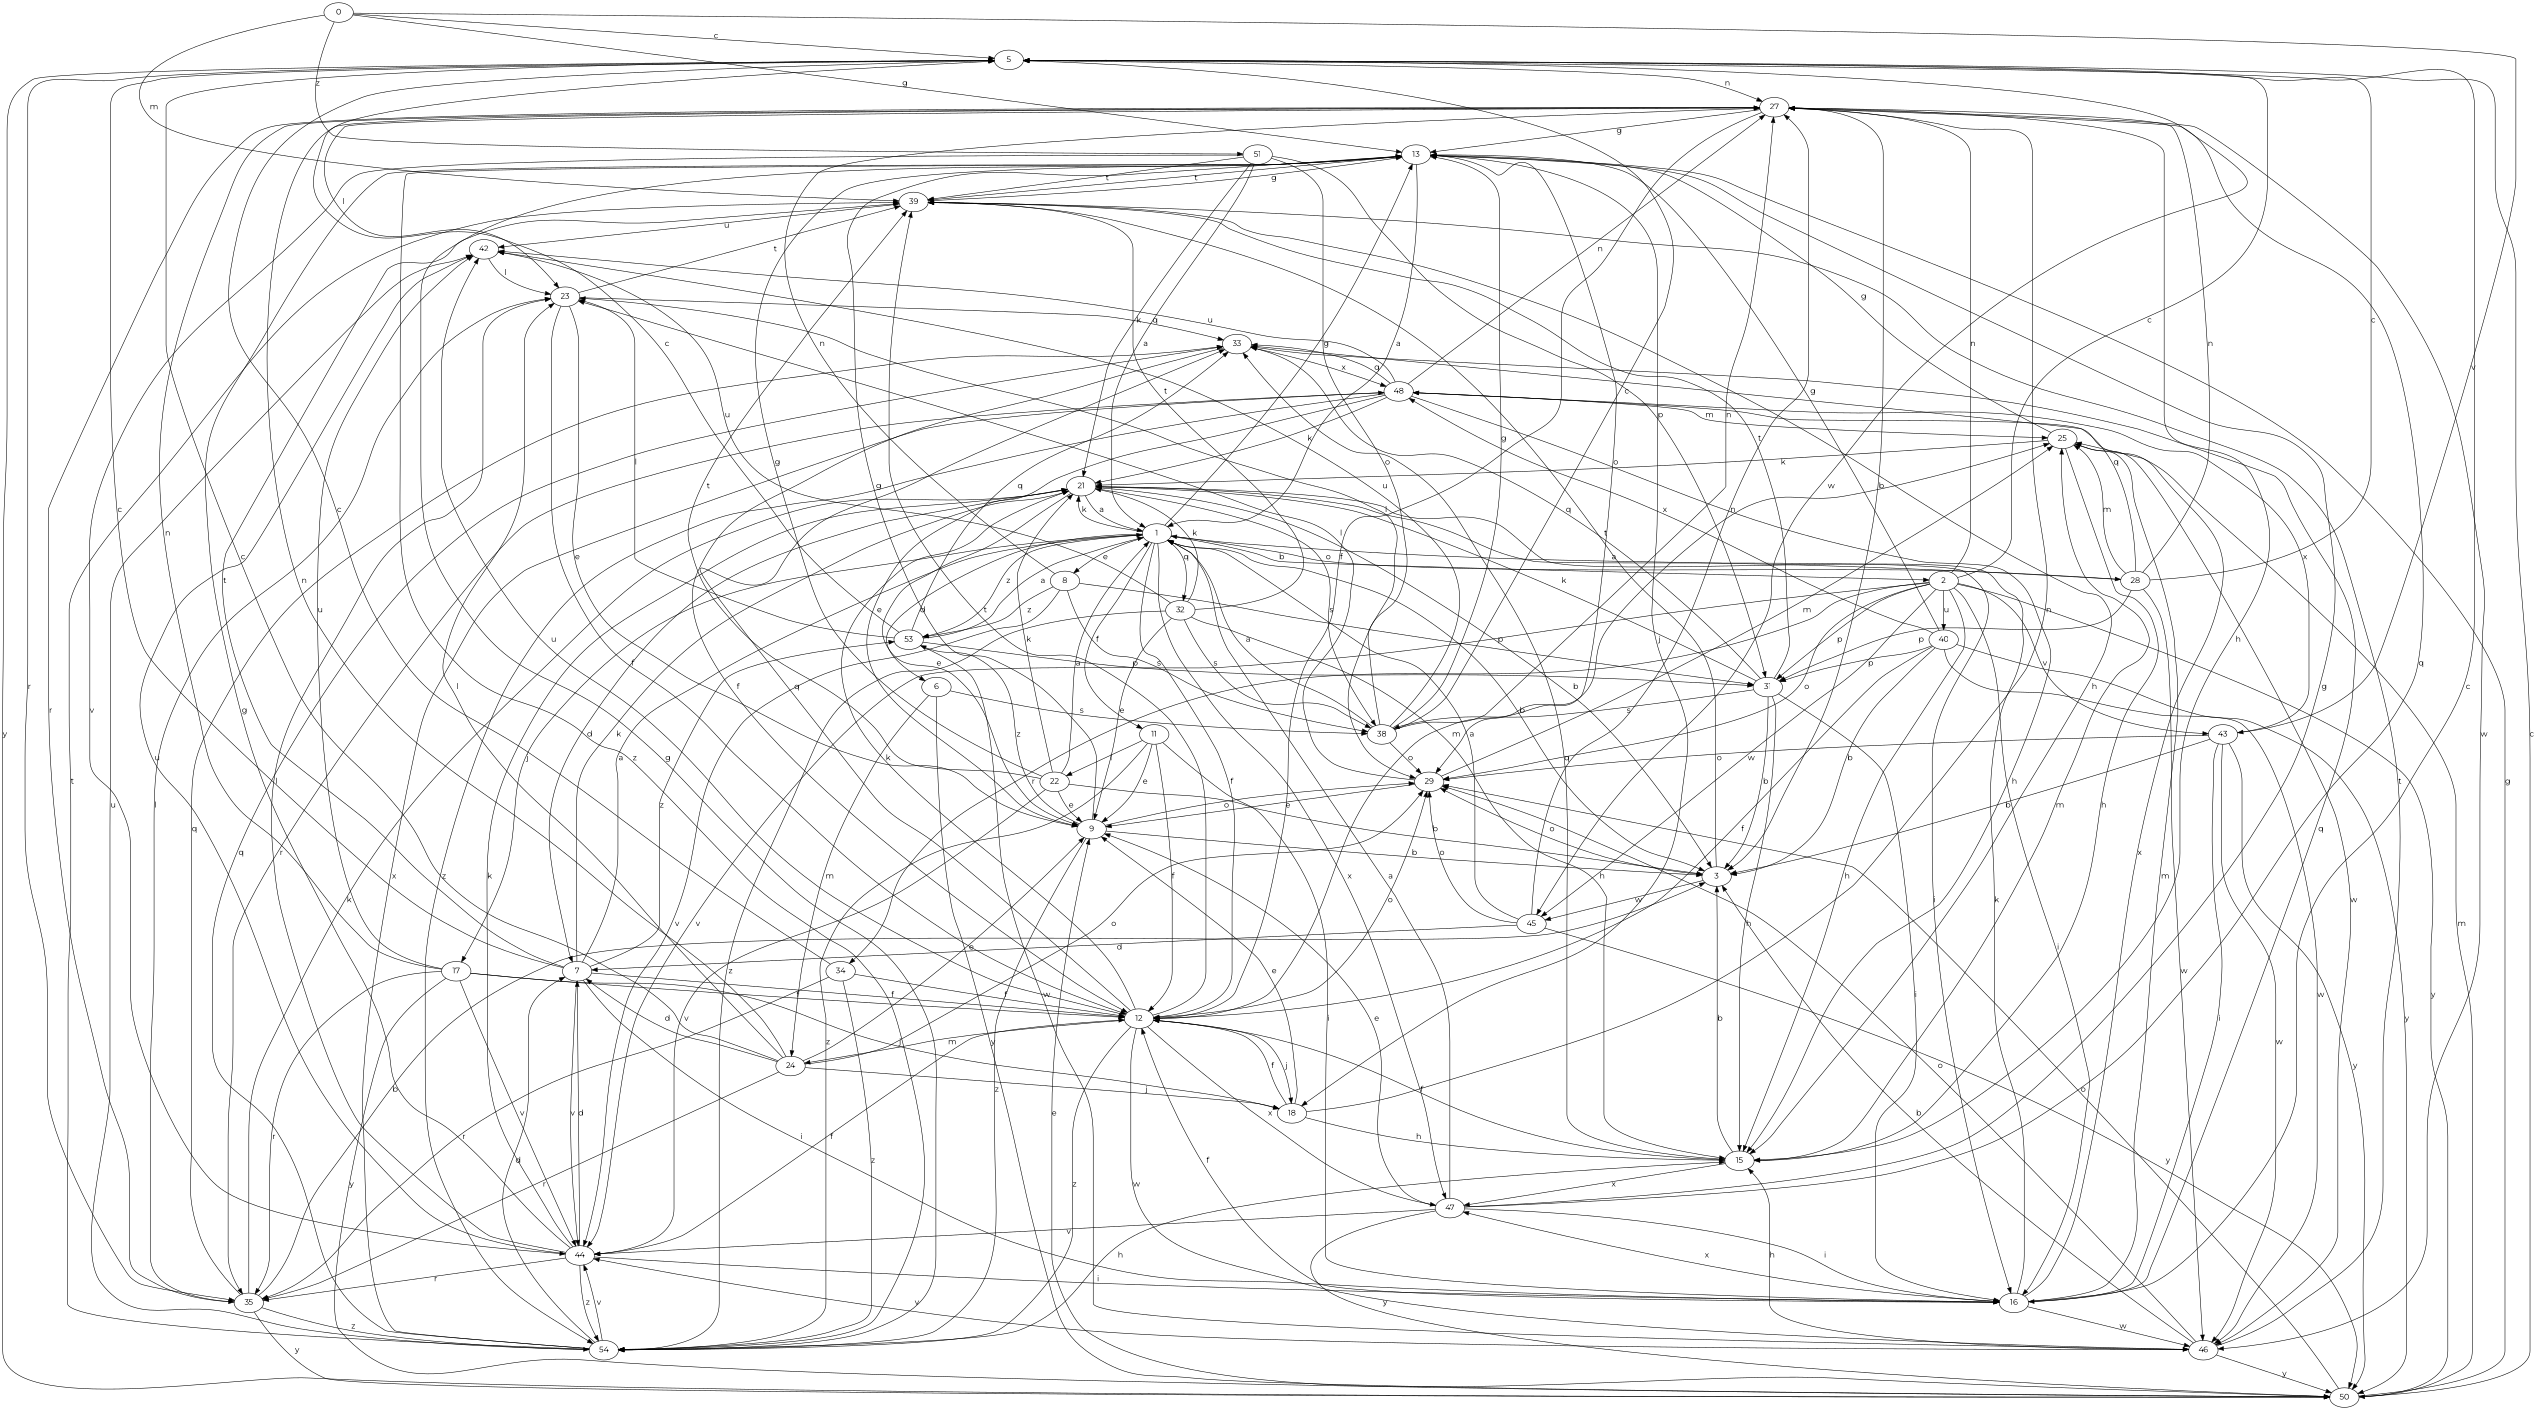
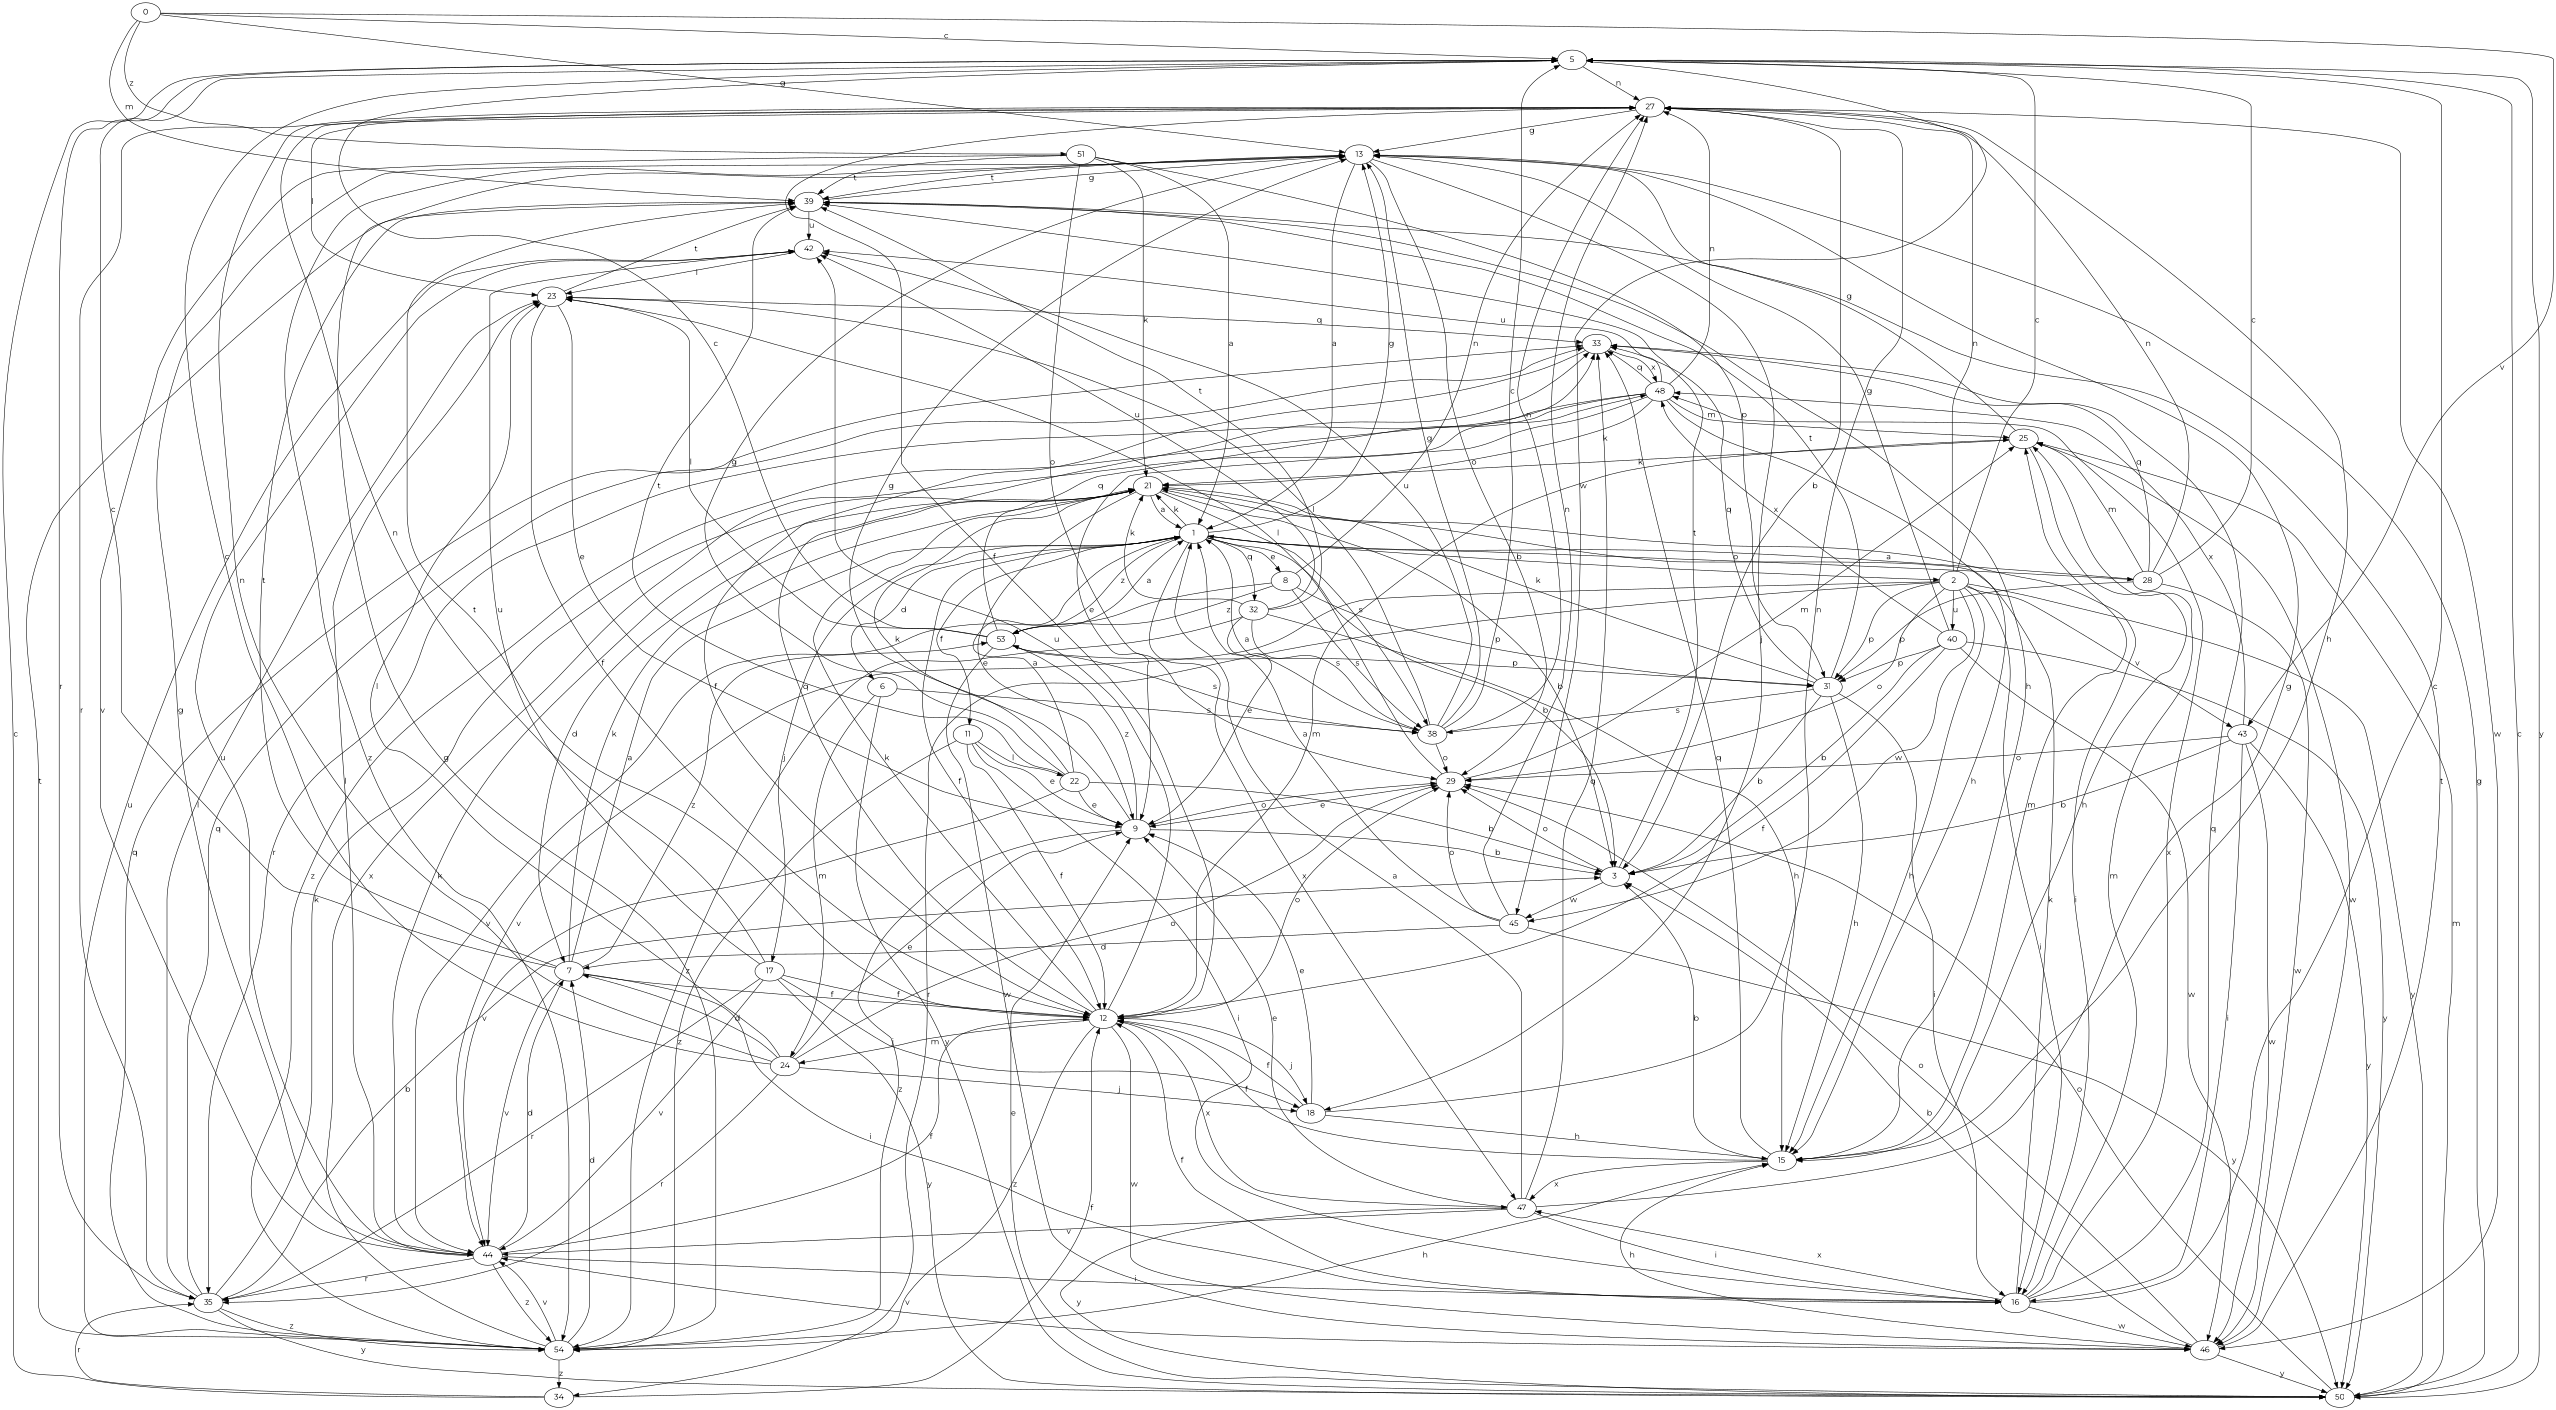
edge "53" -> "38": added, label "s"
edge "47" -> "27": now "47" -> "33"
edge "34" -> "54": reversed
